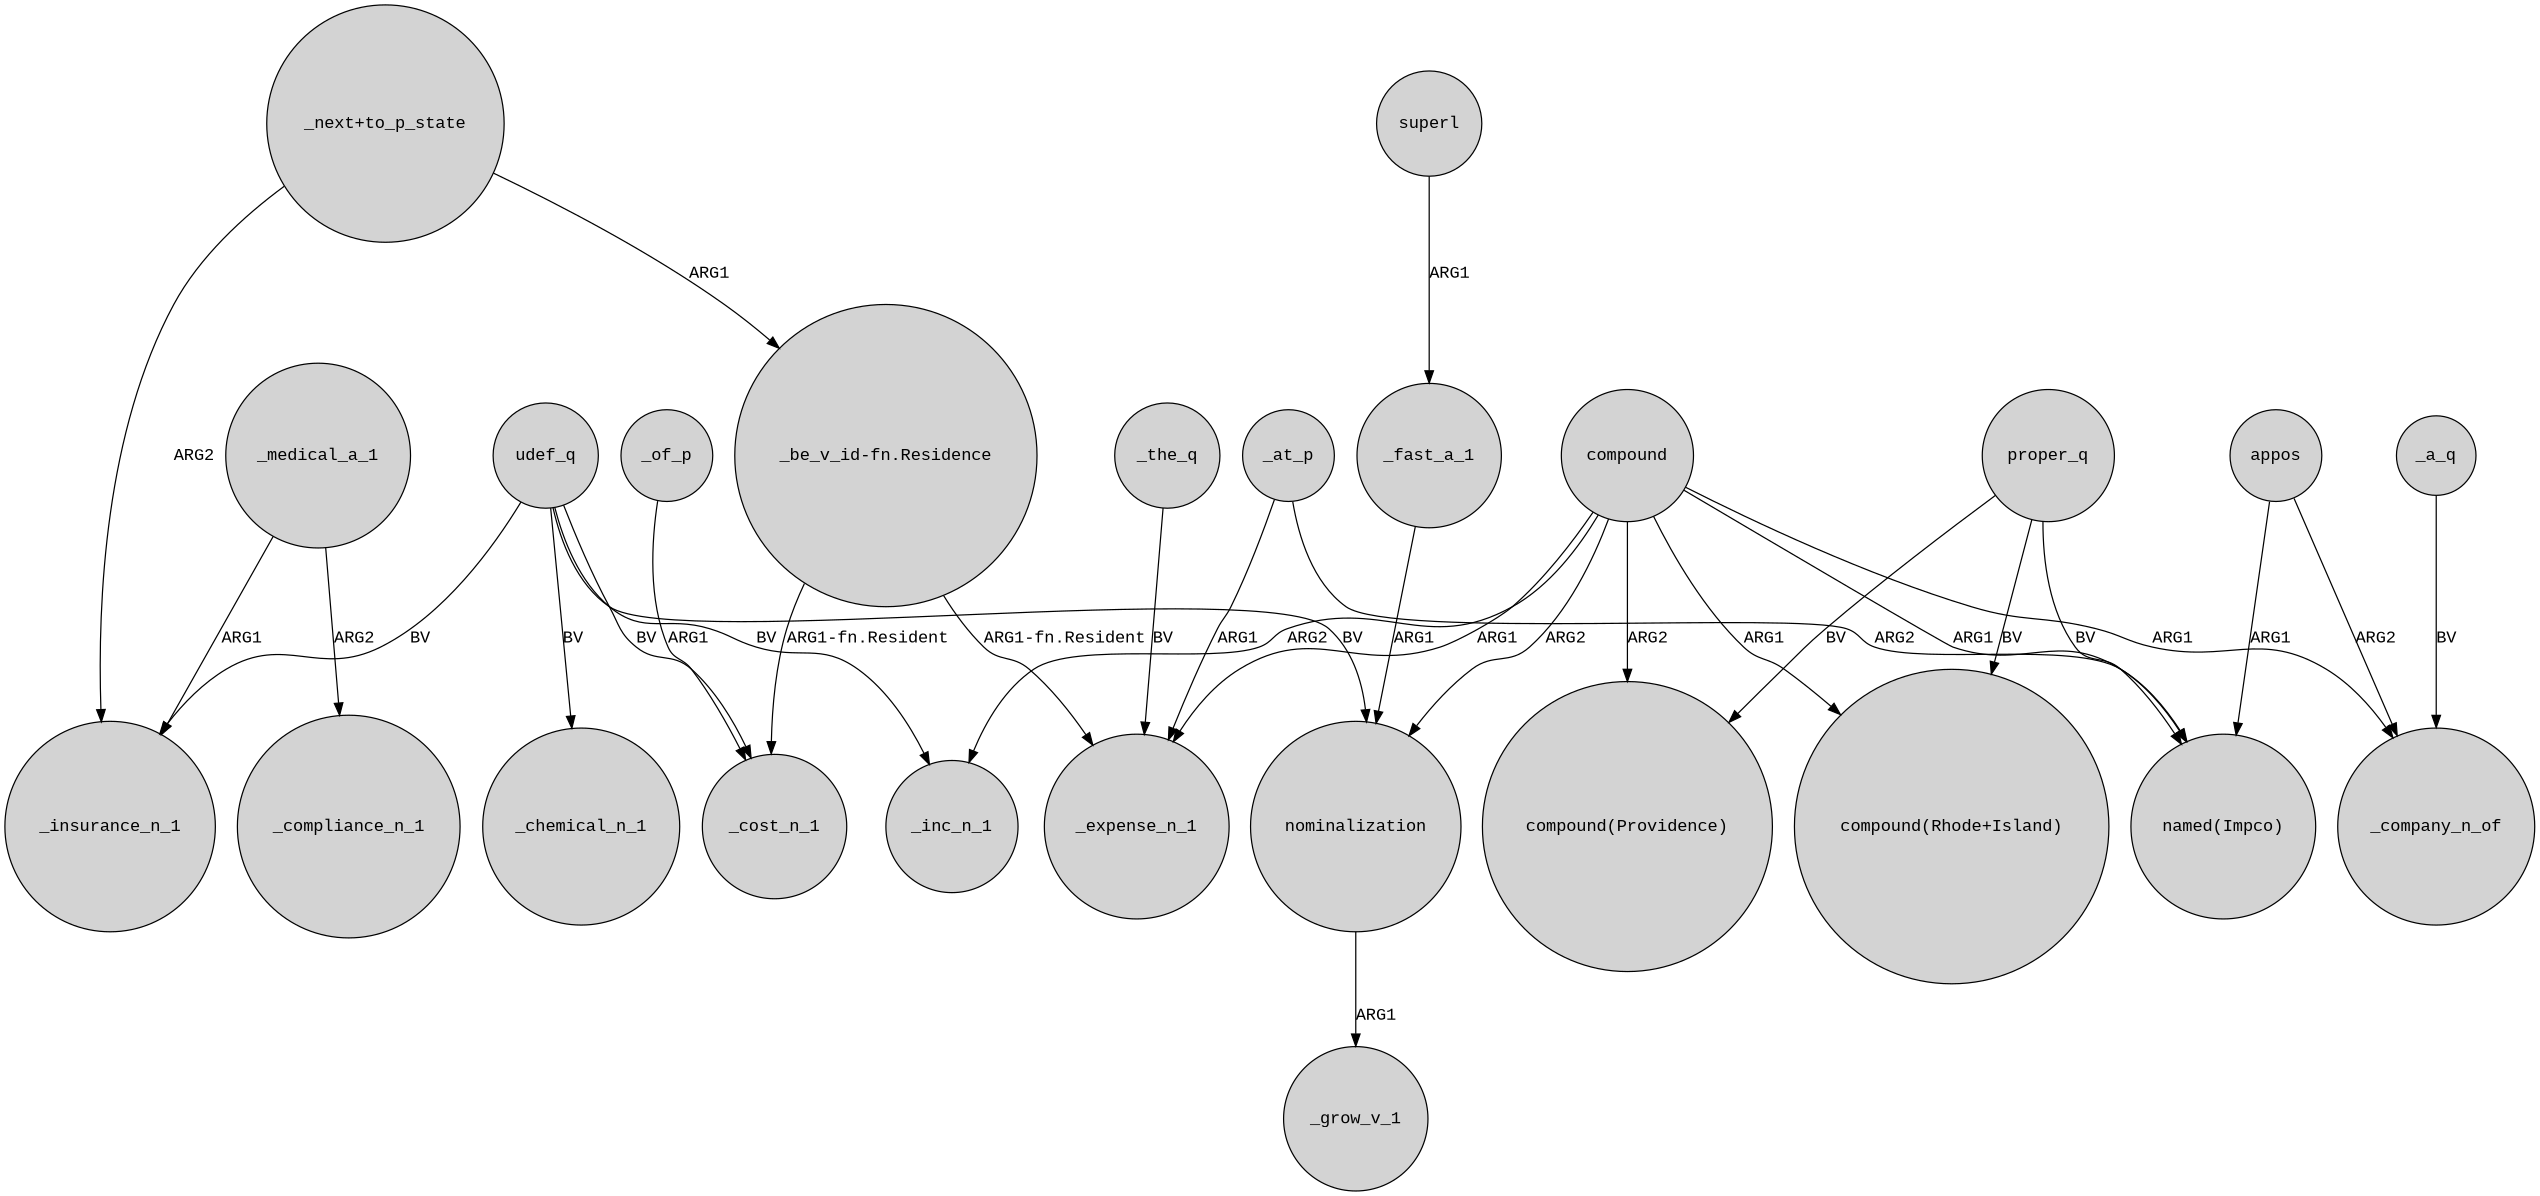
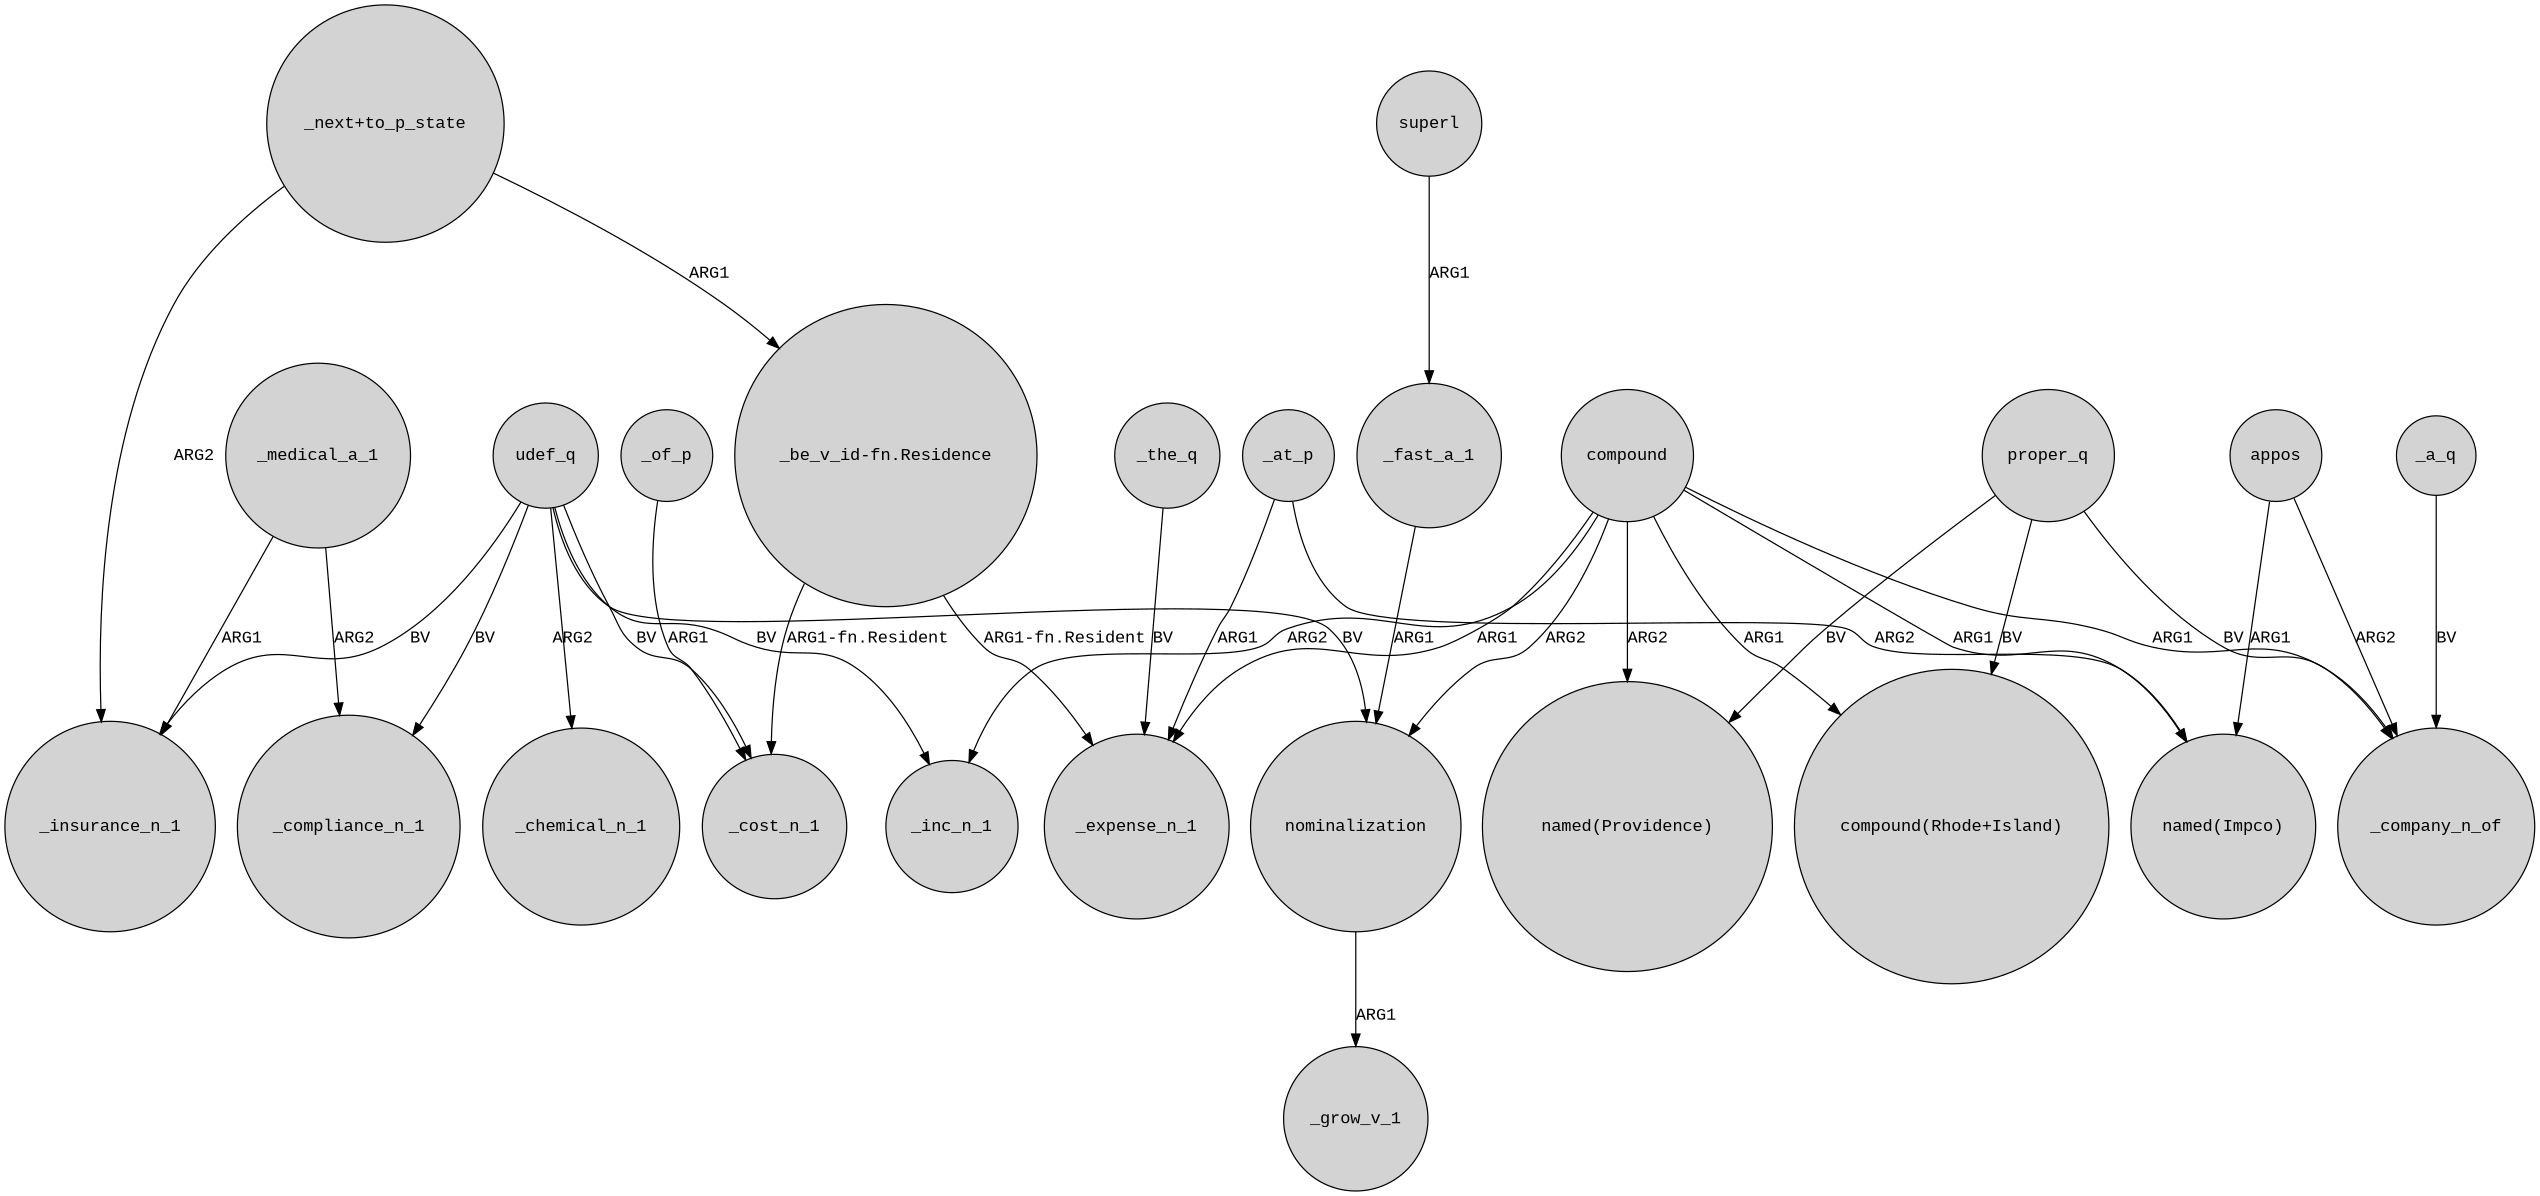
edge "udef_q" -> "_compliance_n_1": added, label "BV"
edge "udef_q" -> "_chemical_n_1": label "BV" -> "ARG2"
edge "proper_q" -> "named(Impco)": now "proper_q" -> "_company_n_of"
node "compound(Providence)": label "compound(Providence)" -> "named(Providence)"
